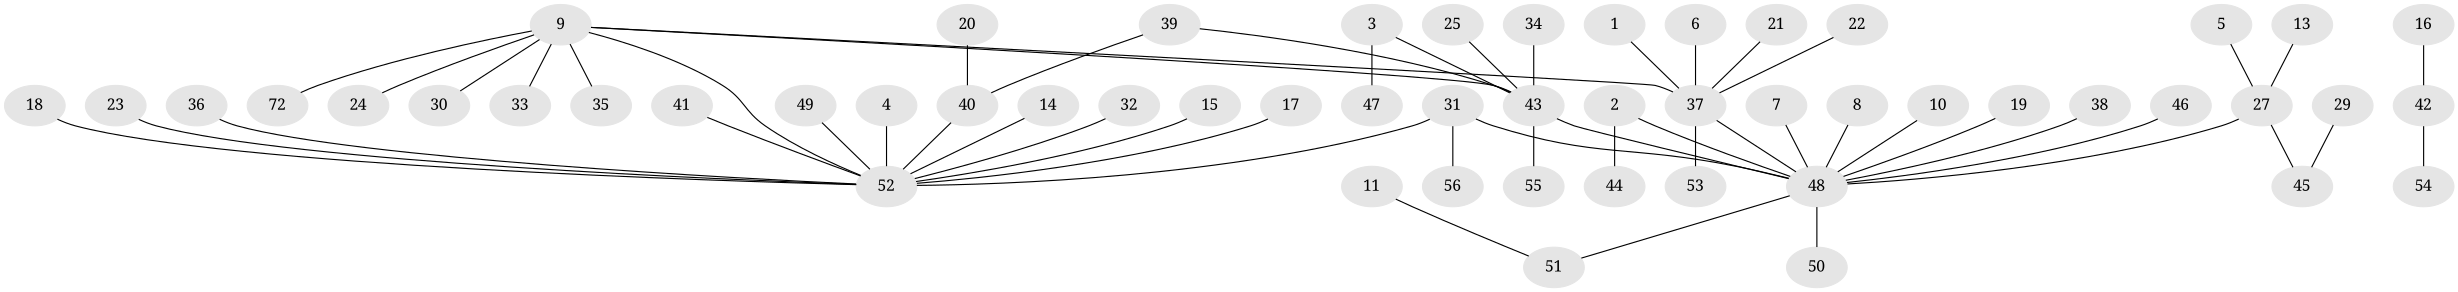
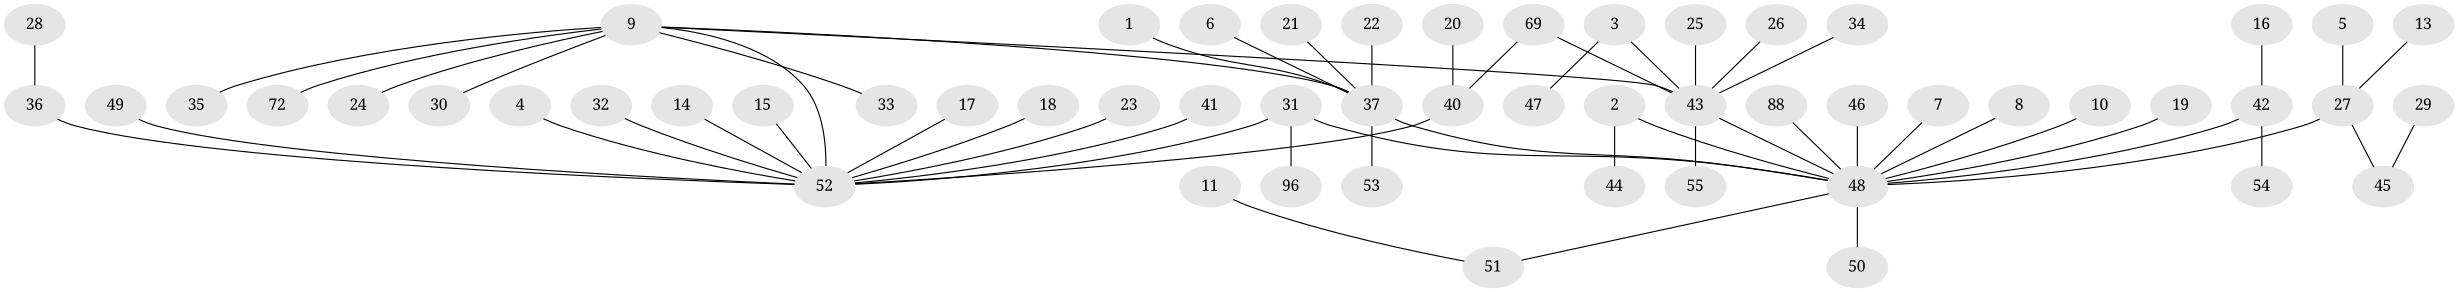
node "28": added
node "39": label "39" -> "69"
node "26": added
node "38": label "38" -> "88"
edge "42" -- "48": added
node "56": label "56" -> "96"
